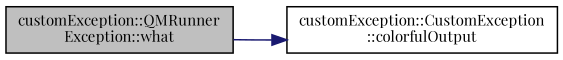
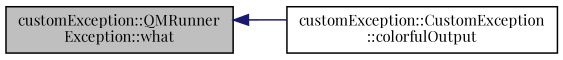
edge "customException::QMRunner Exception::what" -> "customException::CustomException ::colorfulOutput": reversed
